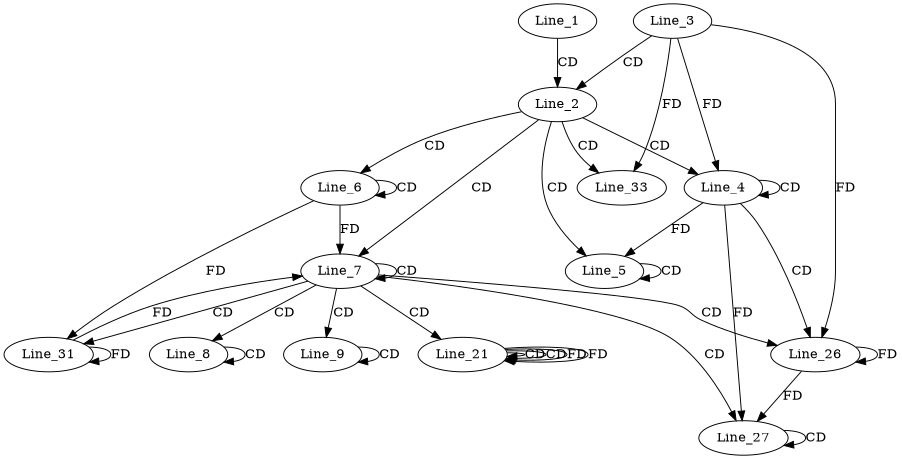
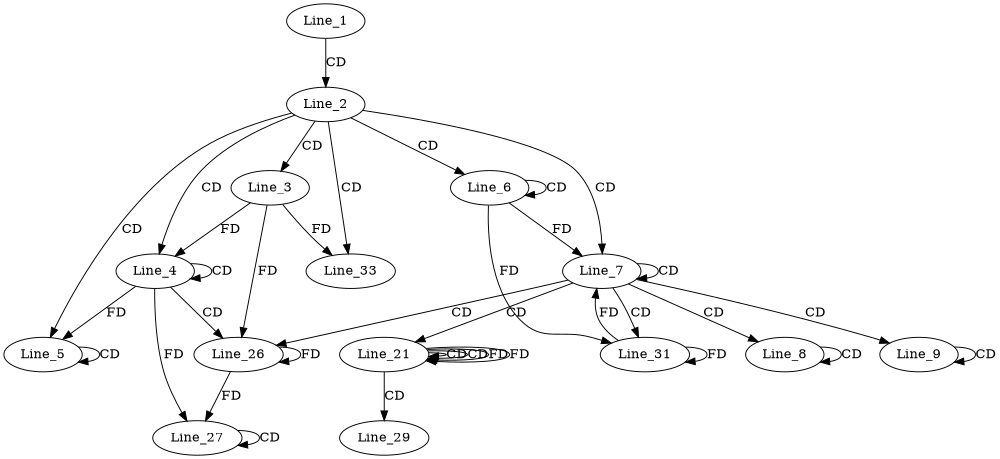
edge "Line_3" -> "Line_2": reversed
edge "Line_7" -> "Line_27": removed, label "CD"
node "Line_29": added
